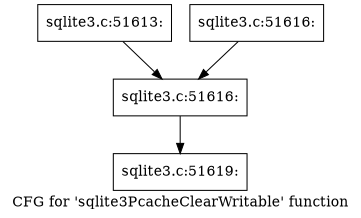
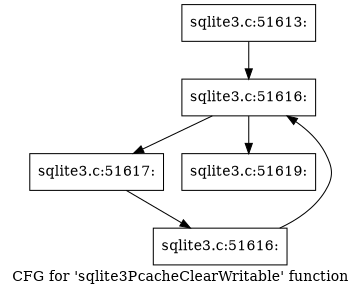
node "sqlite3.c:51617:": added
